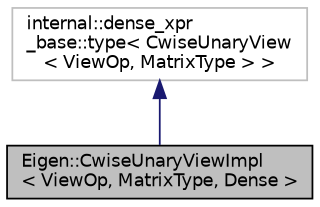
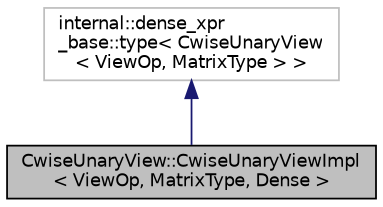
node "Eigen::CwiseUnaryViewImpl < ViewOp, MatrixType, Dense >": label "Eigen::CwiseUnaryViewImpl < ViewOp, MatrixType, Dense >" -> "CwiseUnaryView::CwiseUnaryViewImpl < ViewOp, MatrixType, Dense >"
